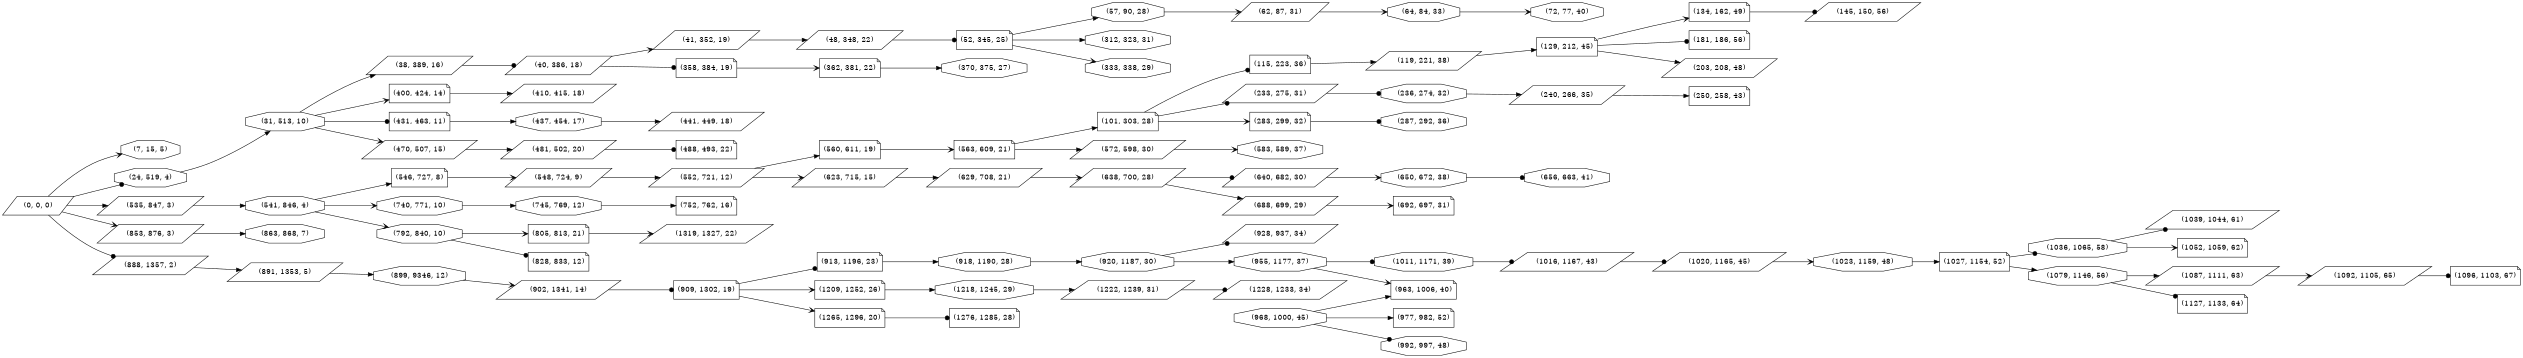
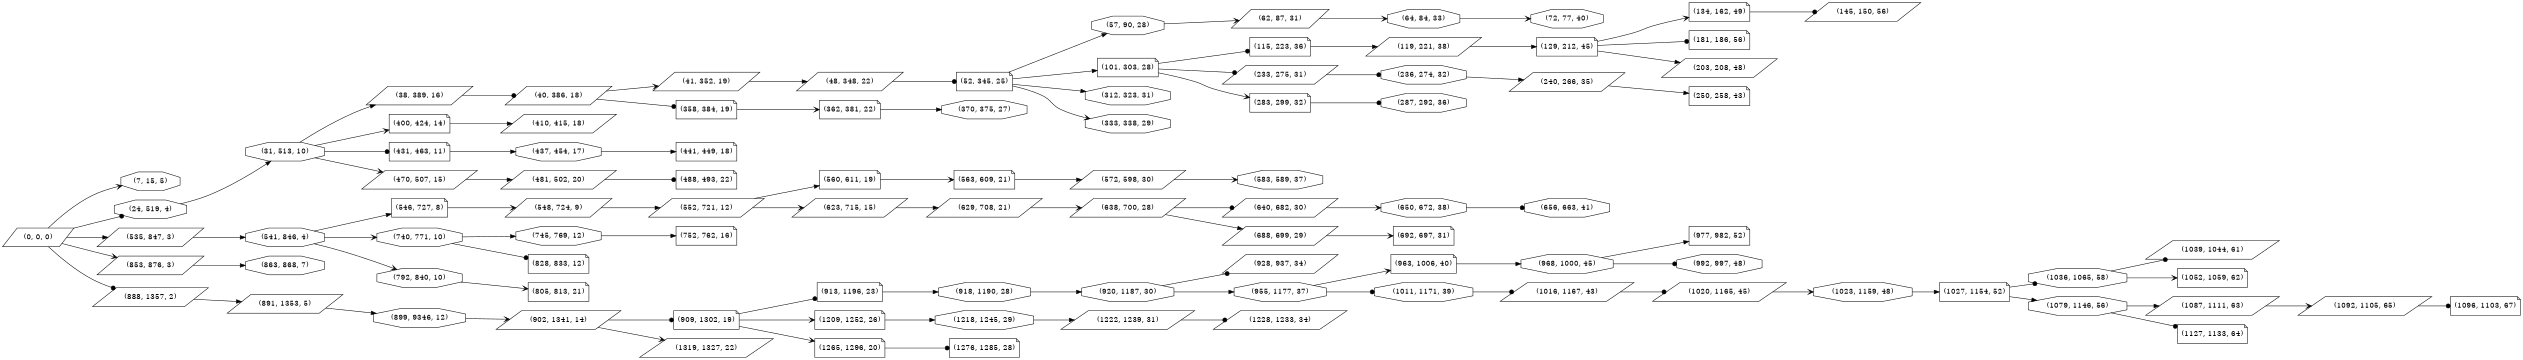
node "(441, 449, 18)": shape parallelogram -> note
edge "(563, 609, 21)" -> "(101, 303, 28)": now "(52, 345, 25)" -> "(101, 303, 28)"
edge "(805, 813, 21)" -> "(1319, 1327, 22)": now "(902, 1341, 14)" -> "(1319, 1327, 22)"
edge "(792, 840, 10)" -> "(828, 833, 12)": now "(740, 771, 10)" -> "(828, 833, 12)"
edge "(968, 1000, 45)" -> "(963, 1006, 40)": reversed
